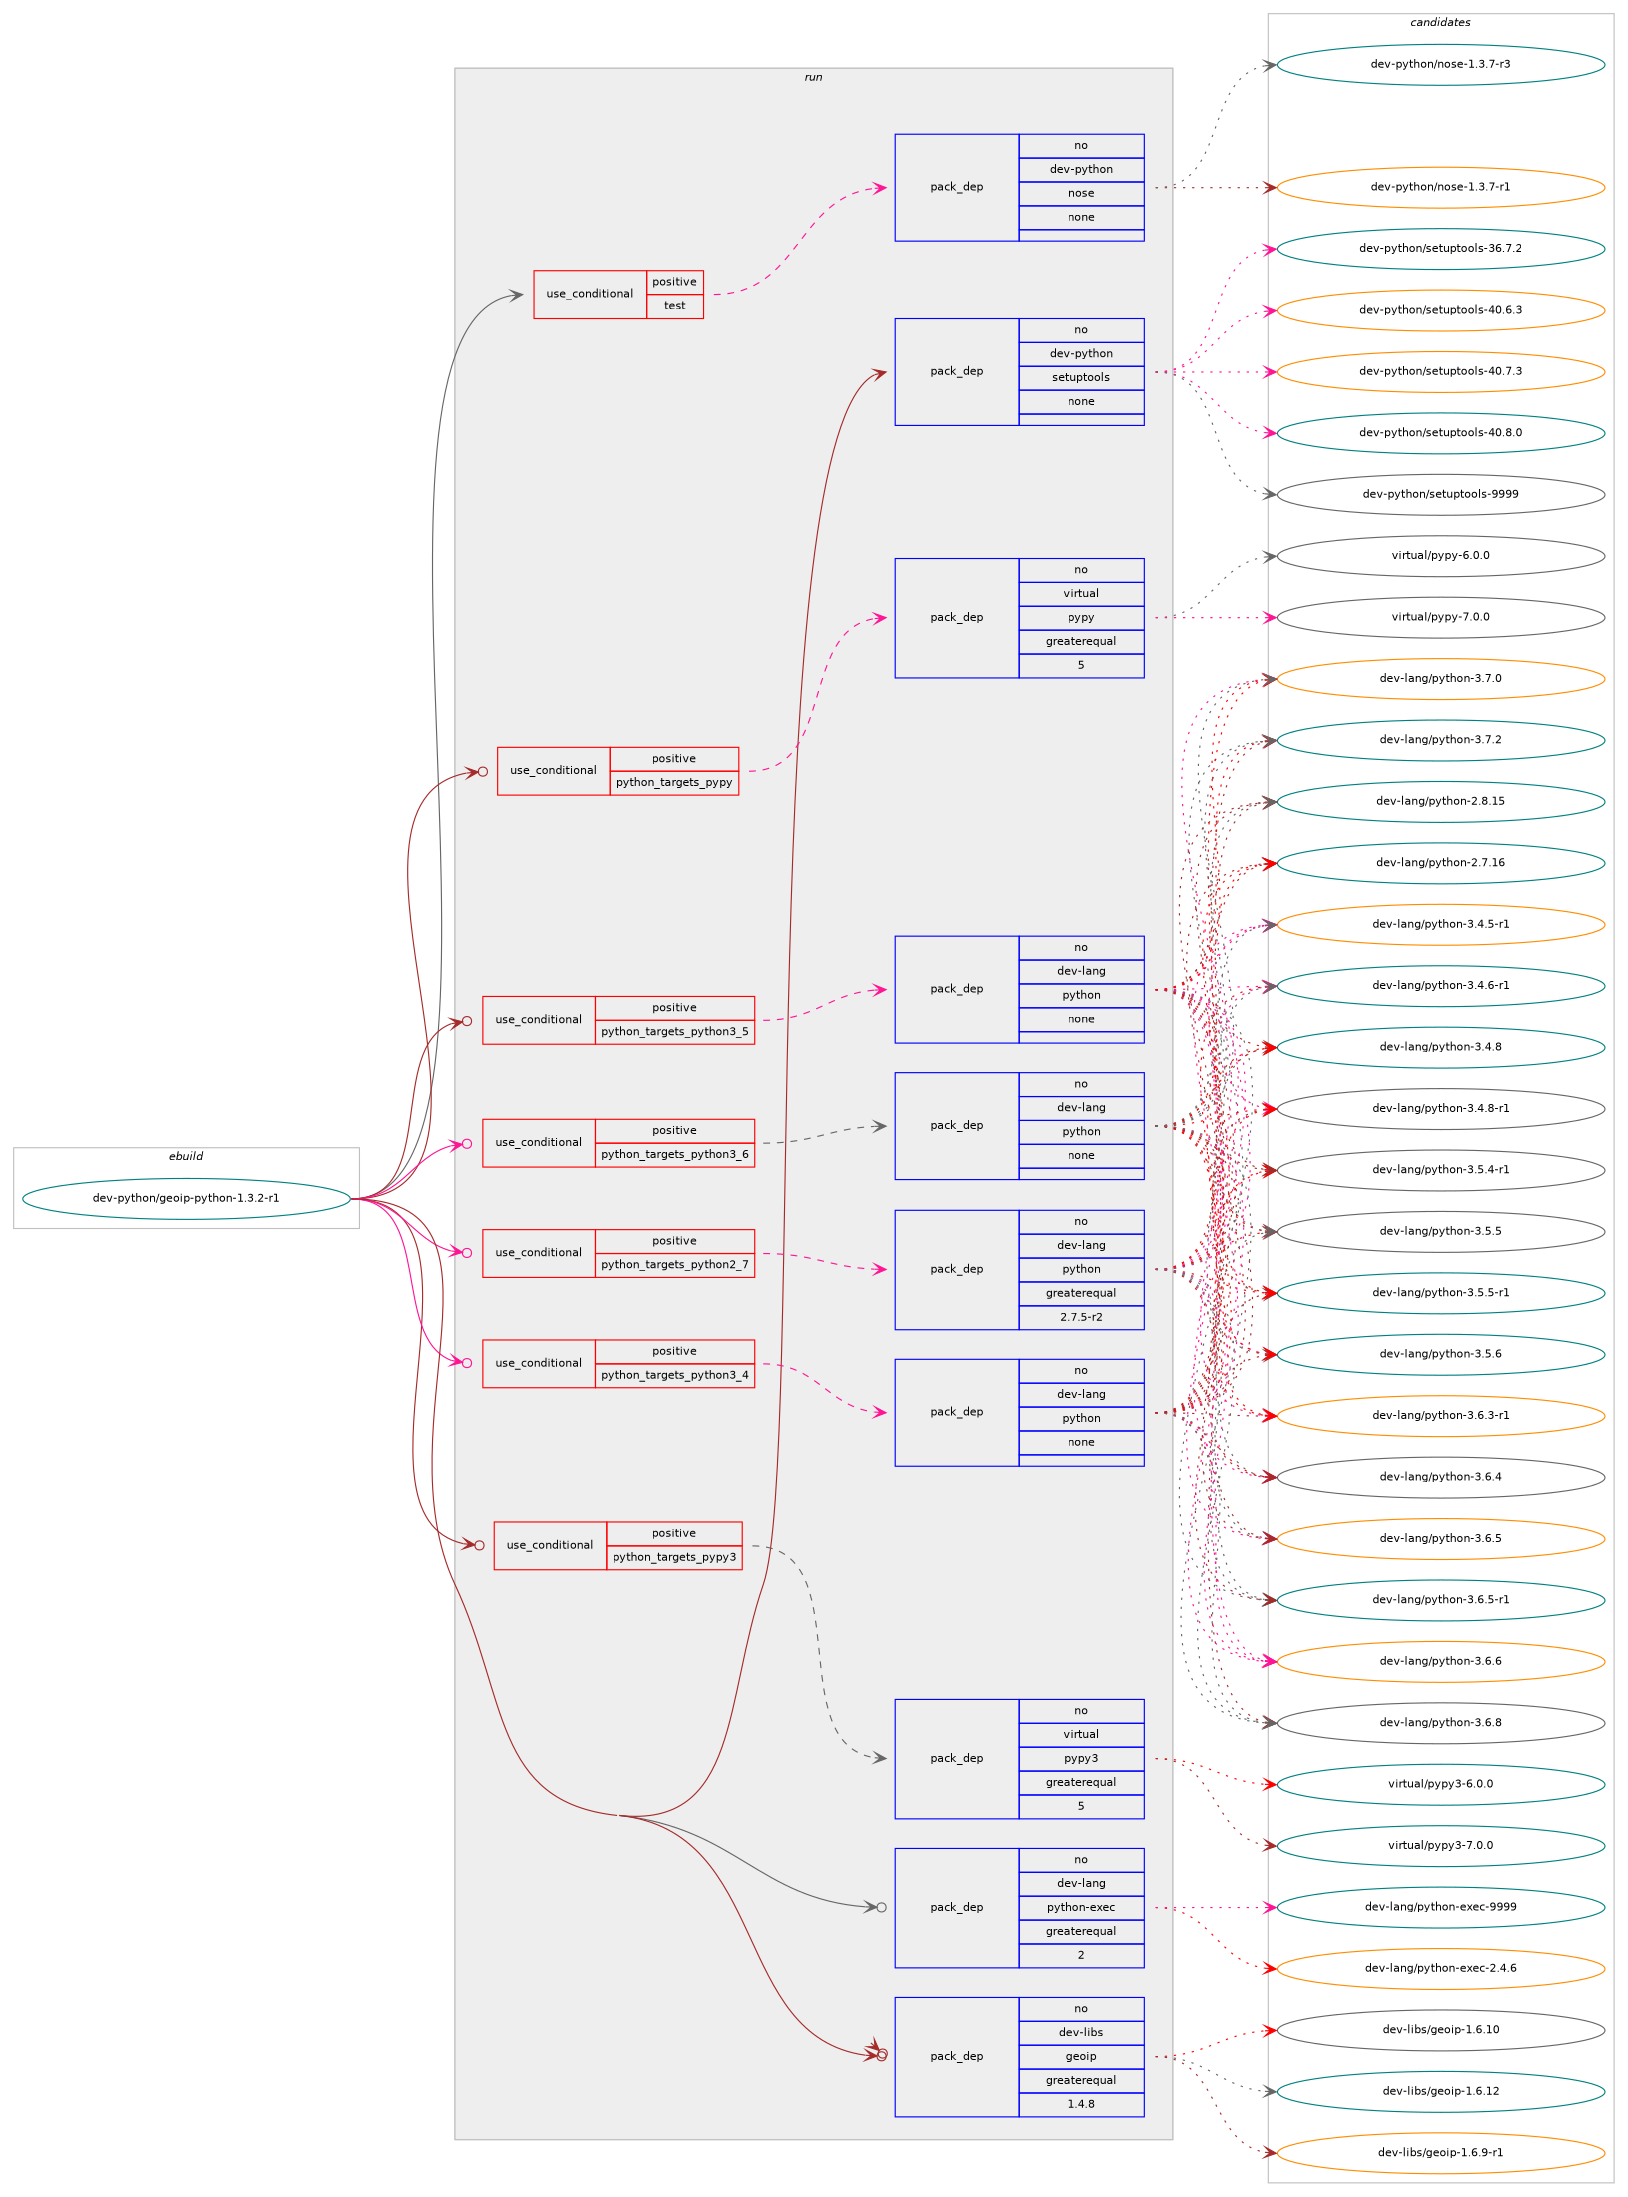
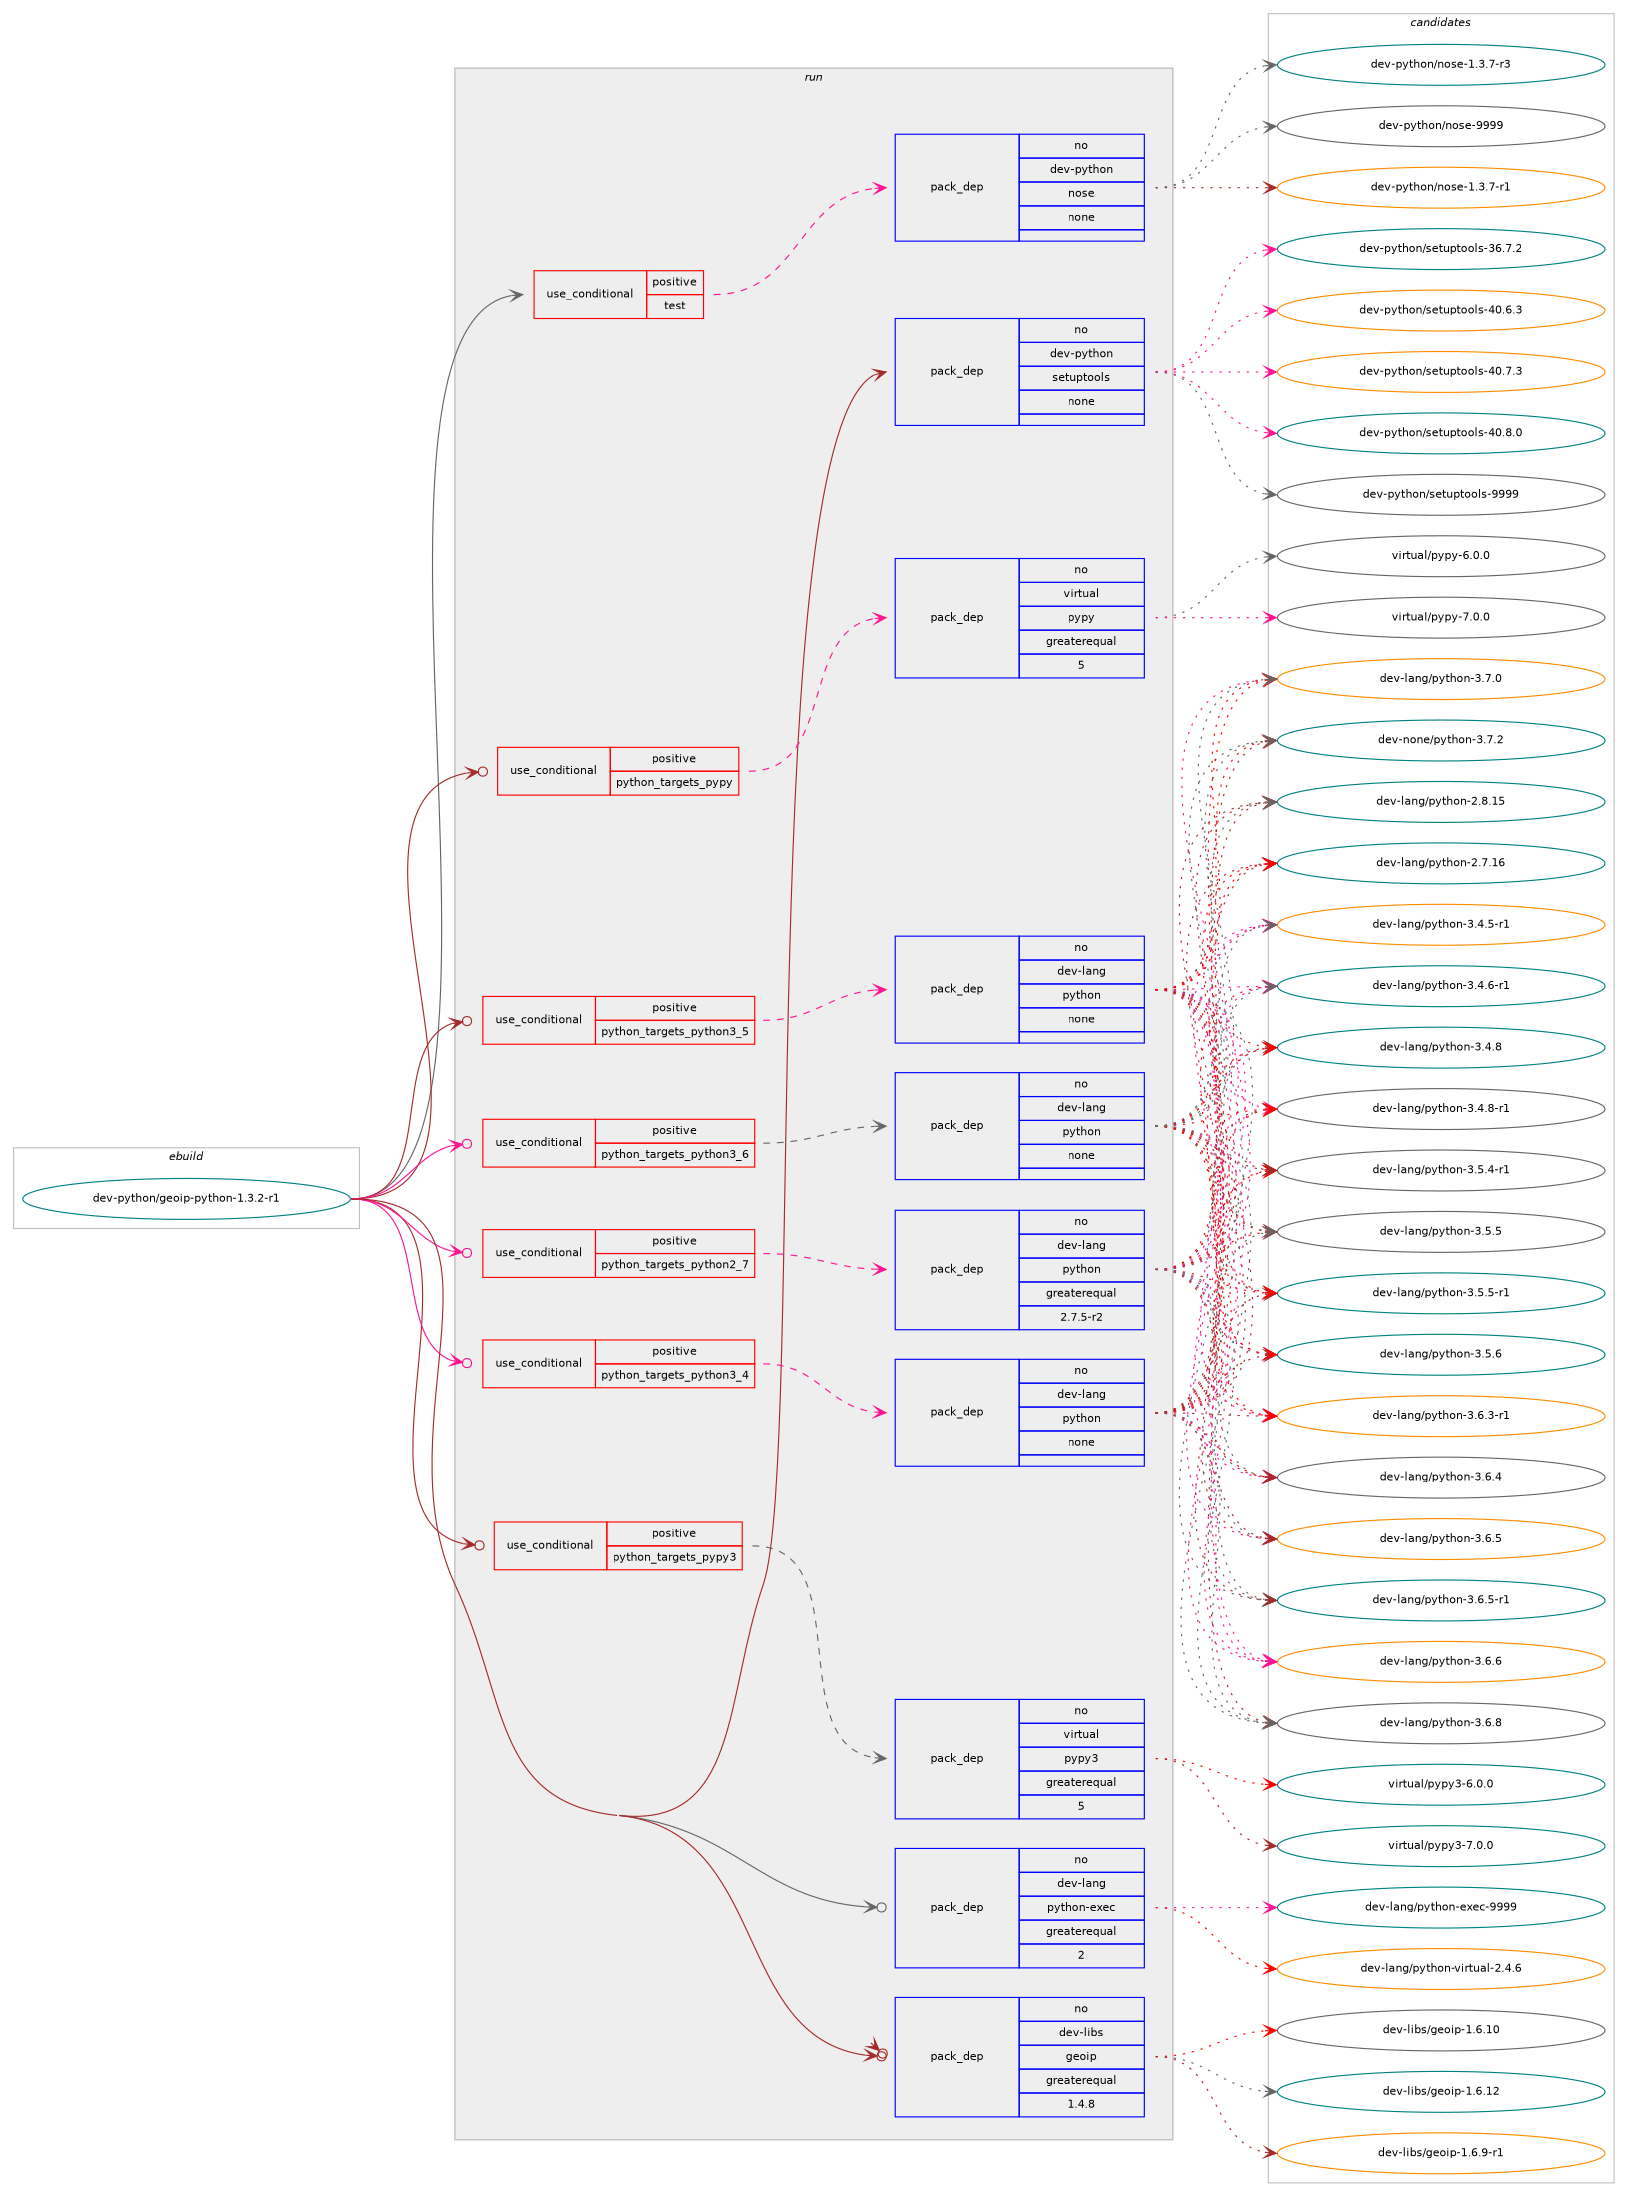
node "dev-python/nose-9999": added
node "dev-lang/python-3.7.2": label "dev-lang/python-3.7.2" -> "dev-none/python-3.7.2"
node "dev-lang/python-exec-2.4.6": label "dev-lang/python-exec-2.4.6" -> "dev-lang/python-virtual-2.4.6"
